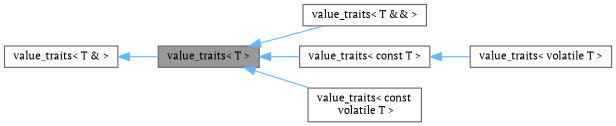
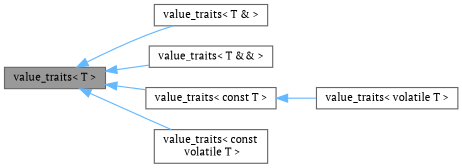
edge "value_traits< T >" -> "value_traits< T & >": reversed
